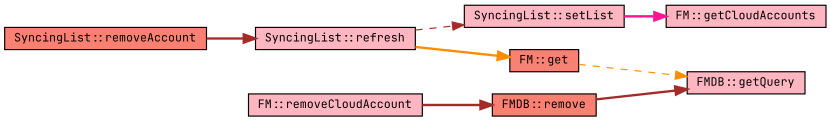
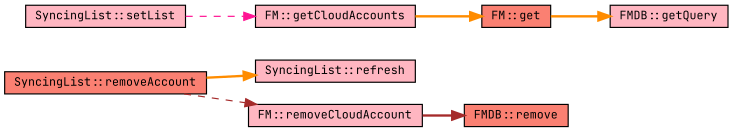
edge "SyncingList::setList" -> "FM::getCloudAccounts": style bold -> dashed
edge "SyncingList::refresh" -> "SyncingList::setList": removed
edge "SyncingList::removeAccount" -> "SyncingList::refresh": color brown -> darkorange
edge "SyncingList::refresh" -> "FM::get": now "FM::getCloudAccounts" -> "FM::get"
edge "FM::get" -> "FMDB::getQuery": style dashed -> bold
edge "FMDB::remove" -> "FMDB::getQuery": removed
edge "SyncingList::removeAccount" -> "FM::removeCloudAccount": added
